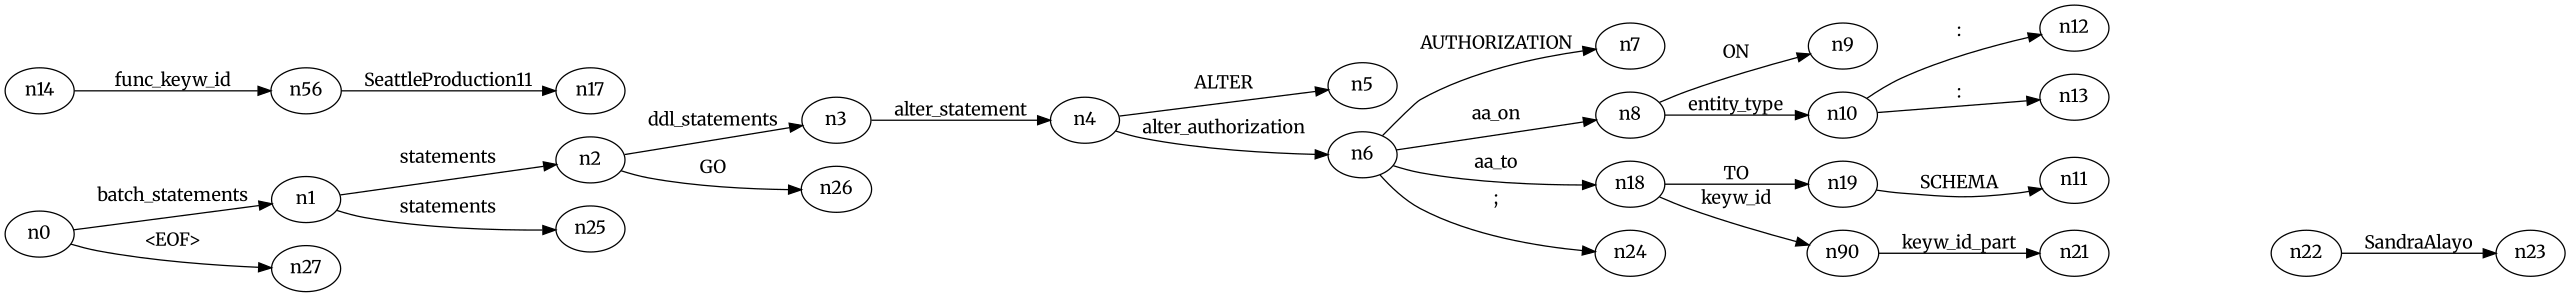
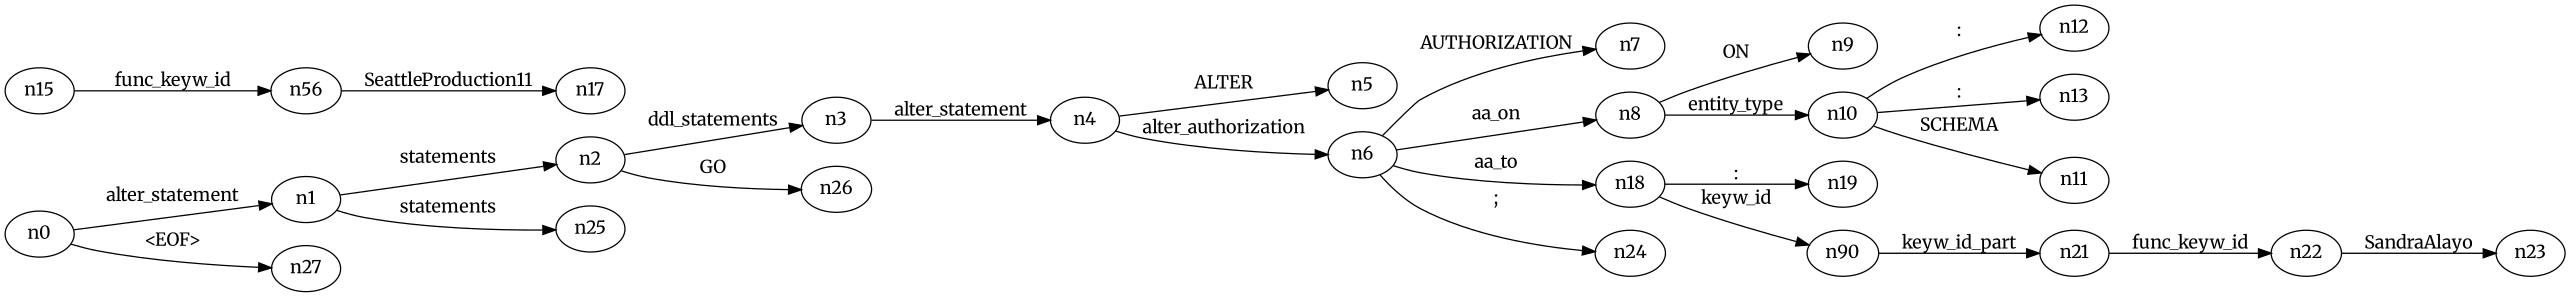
node "n14": label "n14" -> "n15"
edge "n18" -> "n19": label "TO" -> ":"
edge "n0" -> "n1": label "batch_statements" -> "alter_statement"
edge "n19" -> "n11": now "n10" -> "n11"
edge "n21" -> "n22": added, label "func_keyw_id"
